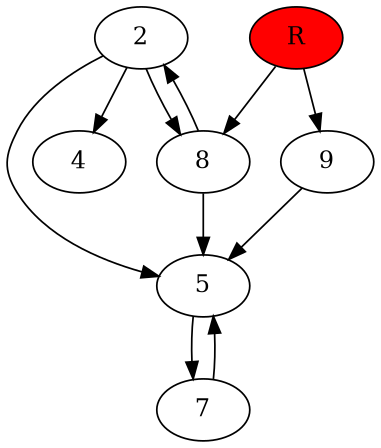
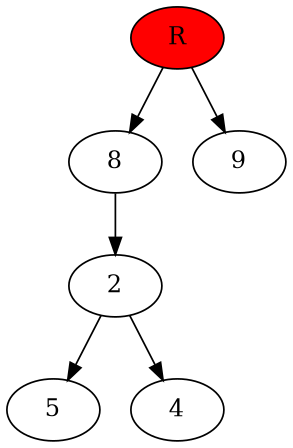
edge "2" -> "8": removed
edge "8" -> "5": removed
edge "9" -> "5": removed
node "7": removed
